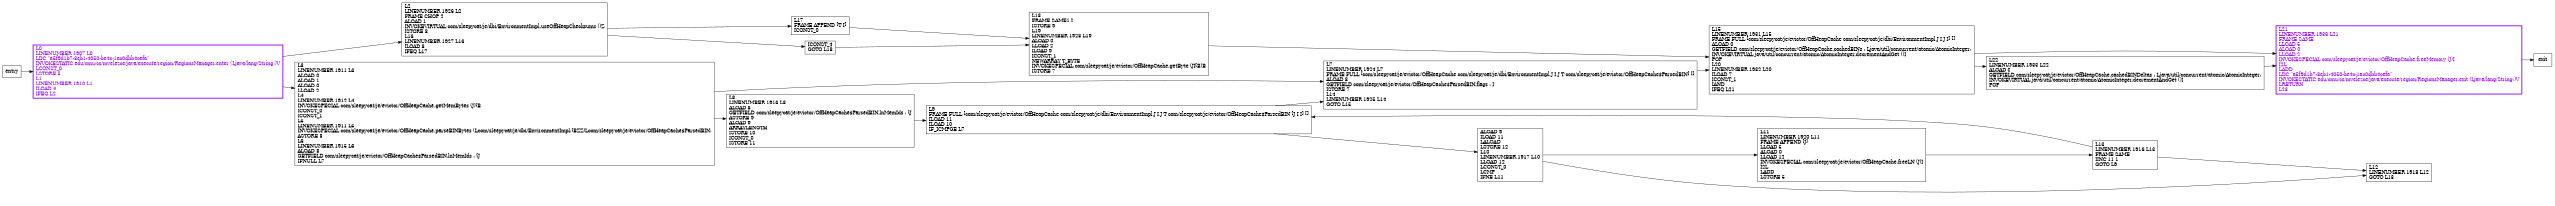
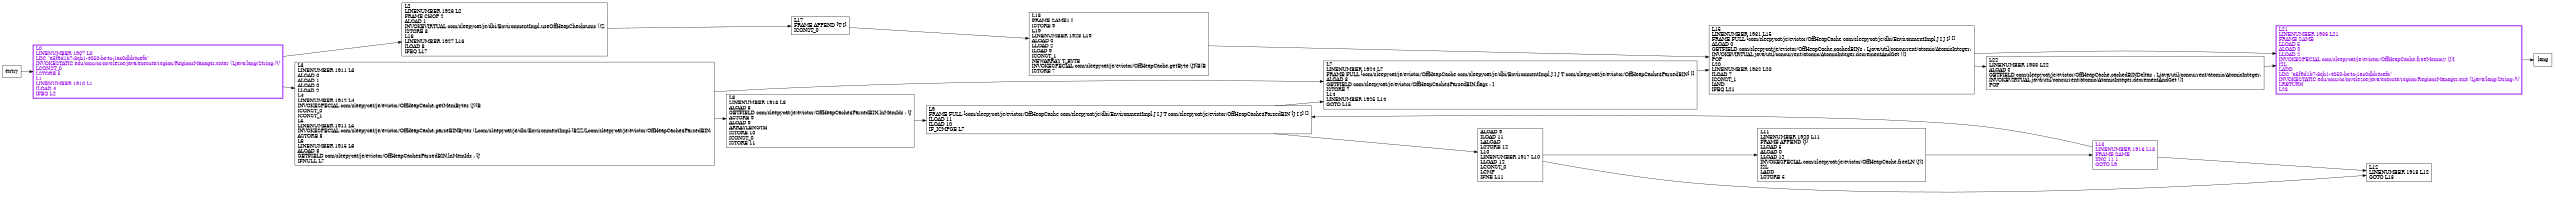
node "ICONST_4 GOTO L18": removed
node "exit": label "exit" -> "lang"
node "L13 LINENUMBER 1916 L13 FRAME SAME IINC 11 1 GOTO L9": fontcolor black -> purple
